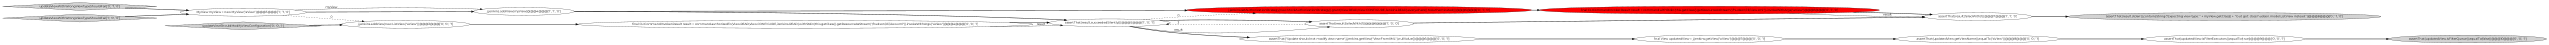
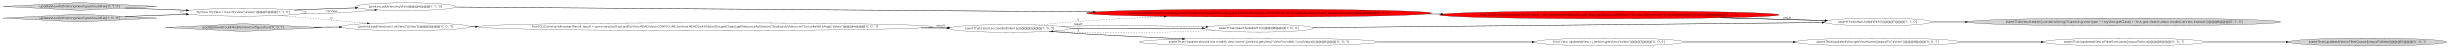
edge "j.jenkins.addView(myView)@@@4@@@['1', '1', '0']" -> "assertThat(result,succeededSilently())@@@5@@@['1', '0', '1']": removed
